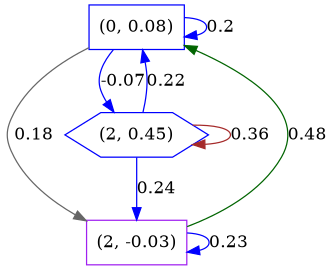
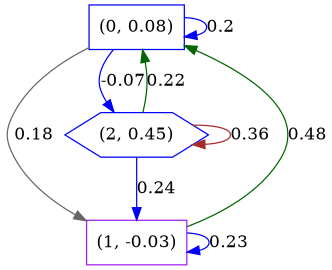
edge "(2, 0.45)" -> "(0, 0.08)": color blue -> darkgreen
node "(2, -0.03)": label "(2, -0.03)" -> "(1, -0.03)"
